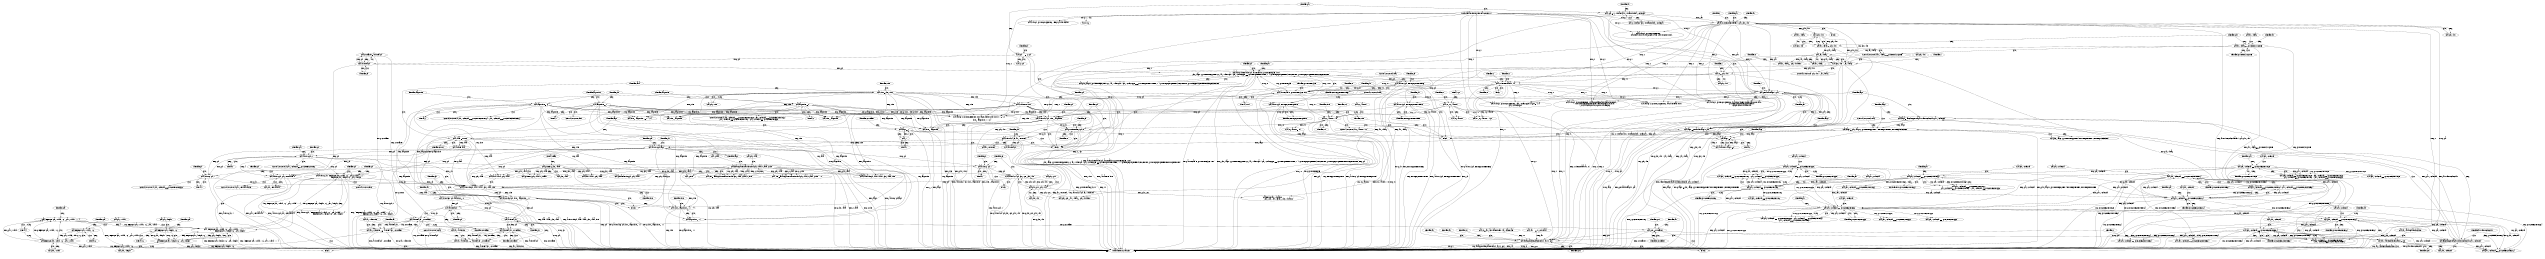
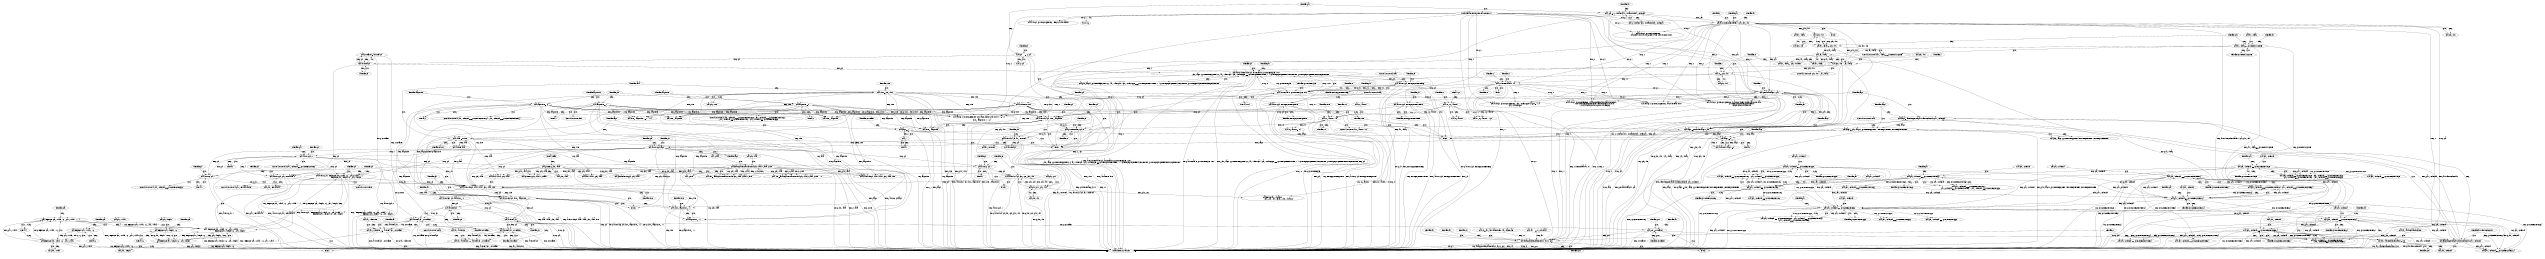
edge "(Call,ts = pkt->dts)" -> "(Call,av_rescale(ts, AV_TIME_BASE, 1000))": now "(Call,avio_w8(pb, FLV_TAG_TYPE_META))" -> "(Call,av_rescale(ts, AV_TIME_BASE, 1000))"
edge "(Call,flags_size = 5)" -> "(Call,avio_wb24(pb, size + flags_size))": added, label "DDG: flags_size"
edge "(Call,flags = -1)" -> "(Call,-1)": removed, label "CFG:"
edge "(Call,avio_w8(pb,flags))" -> "(Call,avio_w8(pb,0))": label "DDG: pb" -> "DDG: 1"
node "(MethodReturn,AV_CODEC_ID_VP6A)": label "(MethodReturn,AV_CODEC_ID_VP6A)" -> "(Identifier,AV_CODEC_ID_VP6A)"
node "(Call,pkt->pts + flv->delay + pkt->duration)": removed
